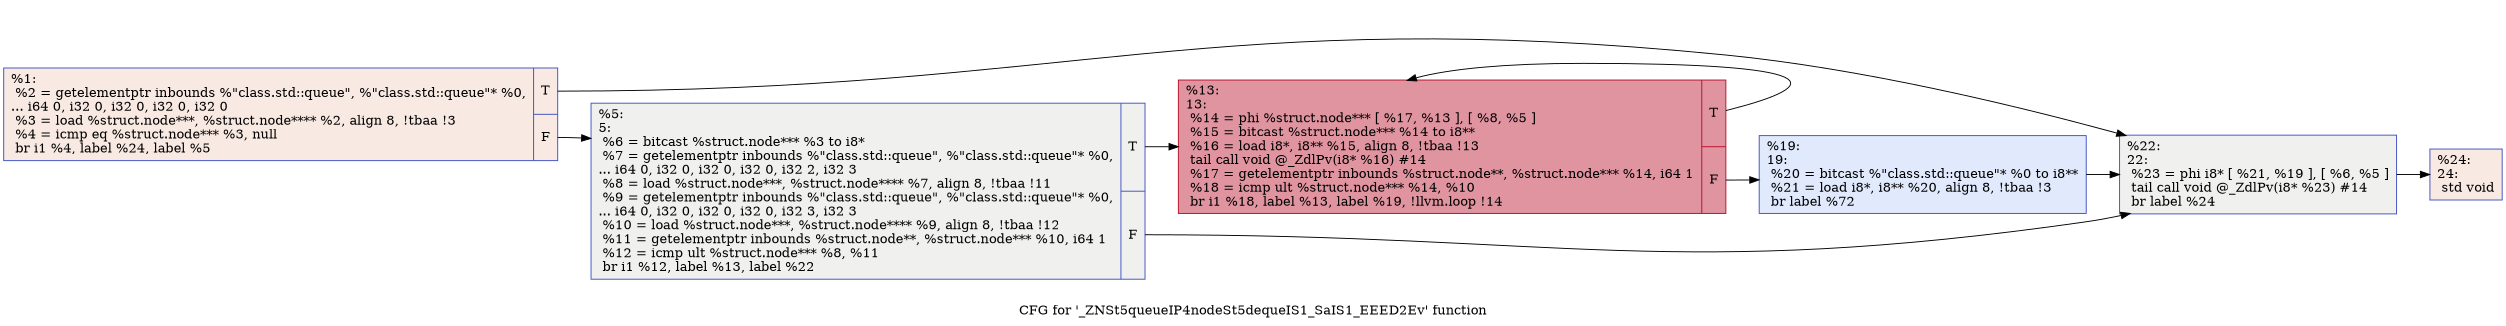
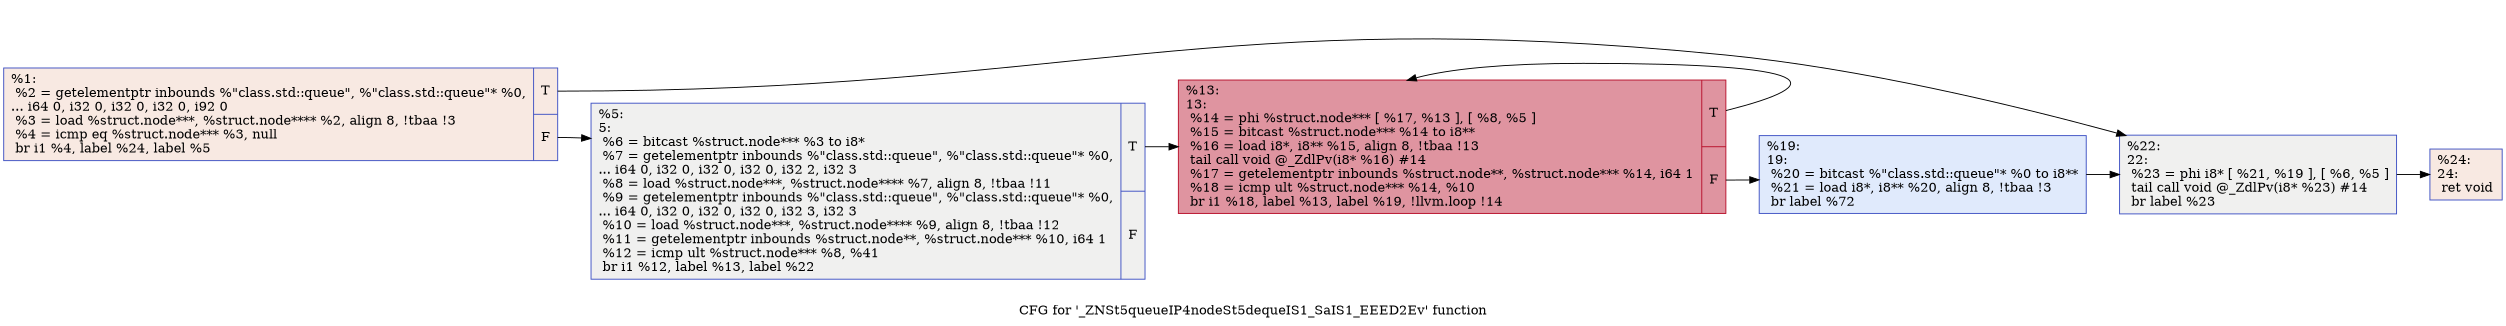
node "%1:": text "... i64 0, i32 0, i32 0, i32 0, i32 0" -> "... i64 0, i32 0, i32 0, i32 0, i92 0"
node "%24:": text "std void" -> "ret void"
node "%22:": text "br label %24" -> "br label %23"
edge "%5:" -> "%22:": removed
node "%5:": text "%12 = icmp ult %struct.node*** %8, %11" -> "%12 = icmp ult %struct.node*** %8, %41"
